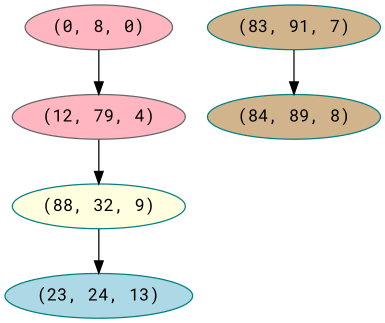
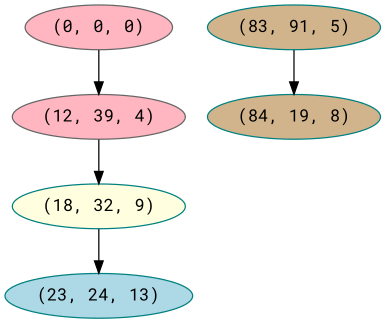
node "(0, 8, 0)": label "(0, 8, 0)" -> "(0, 0, 0)"
node "(83, 91, 7)": label "(83, 91, 7)" -> "(83, 91, 5)"
node "(12, 79, 4)": label "(12, 79, 4)" -> "(12, 39, 4)"
node "(84, 89, 8)": label "(84, 89, 8)" -> "(84, 19, 8)"
node "(88, 32, 9)": label "(88, 32, 9)" -> "(18, 32, 9)"
